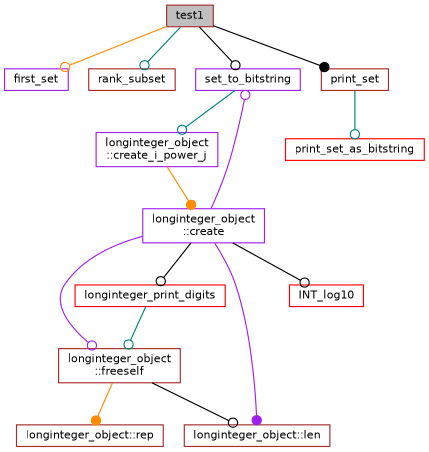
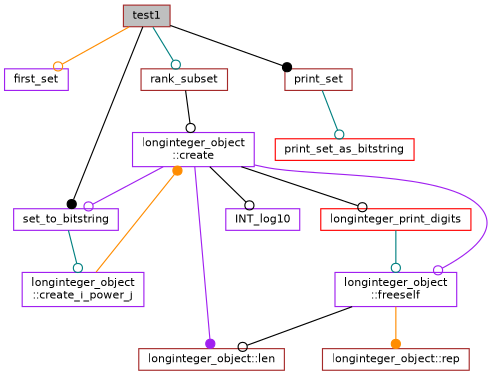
edge "test1" -> "set_to_bitstring": arrowhead odot -> dot
edge "rank_subset" -> "longinteger_object ::create": added
node "INT_log10": color red -> purple
node "longinteger_object ::freeself": color brown -> purple
